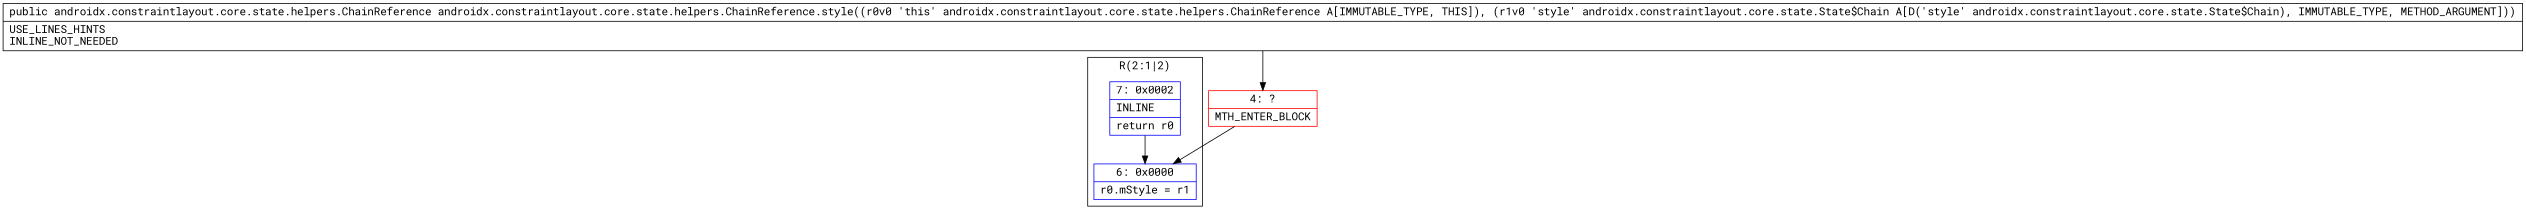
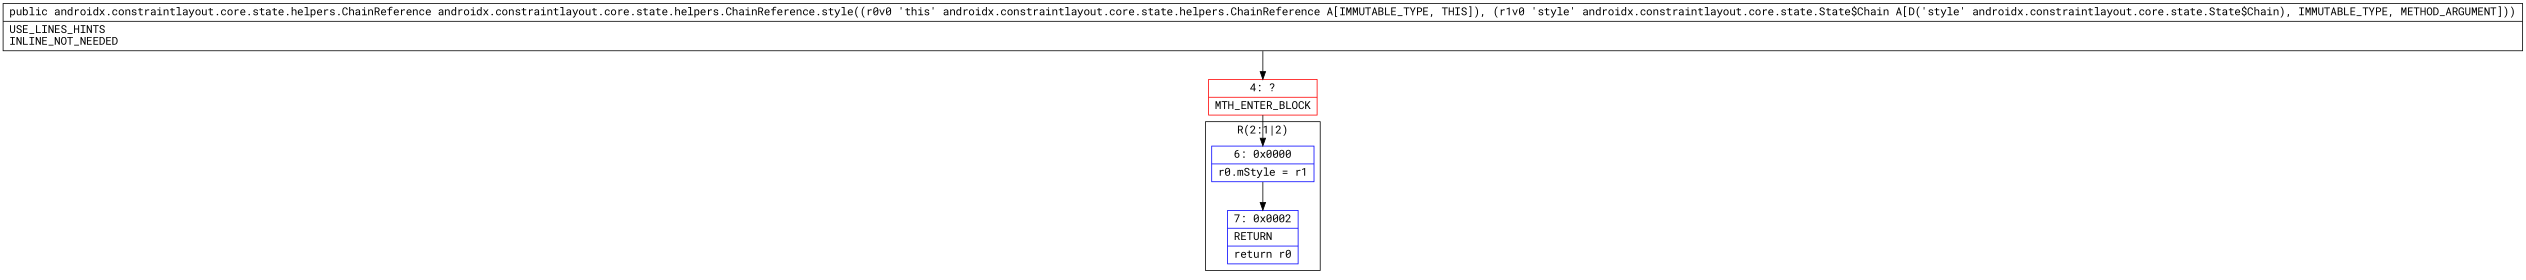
node "7: 0x0002": text "INLINE" -> "RETURN"
edge "7: 0x0002" -> "6: 0x0000": reversed
